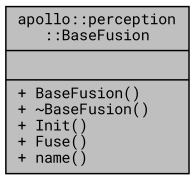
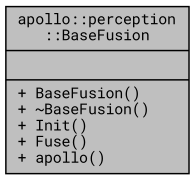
node "apollo::perception": text "+ name()" -> "+ apollo()"
